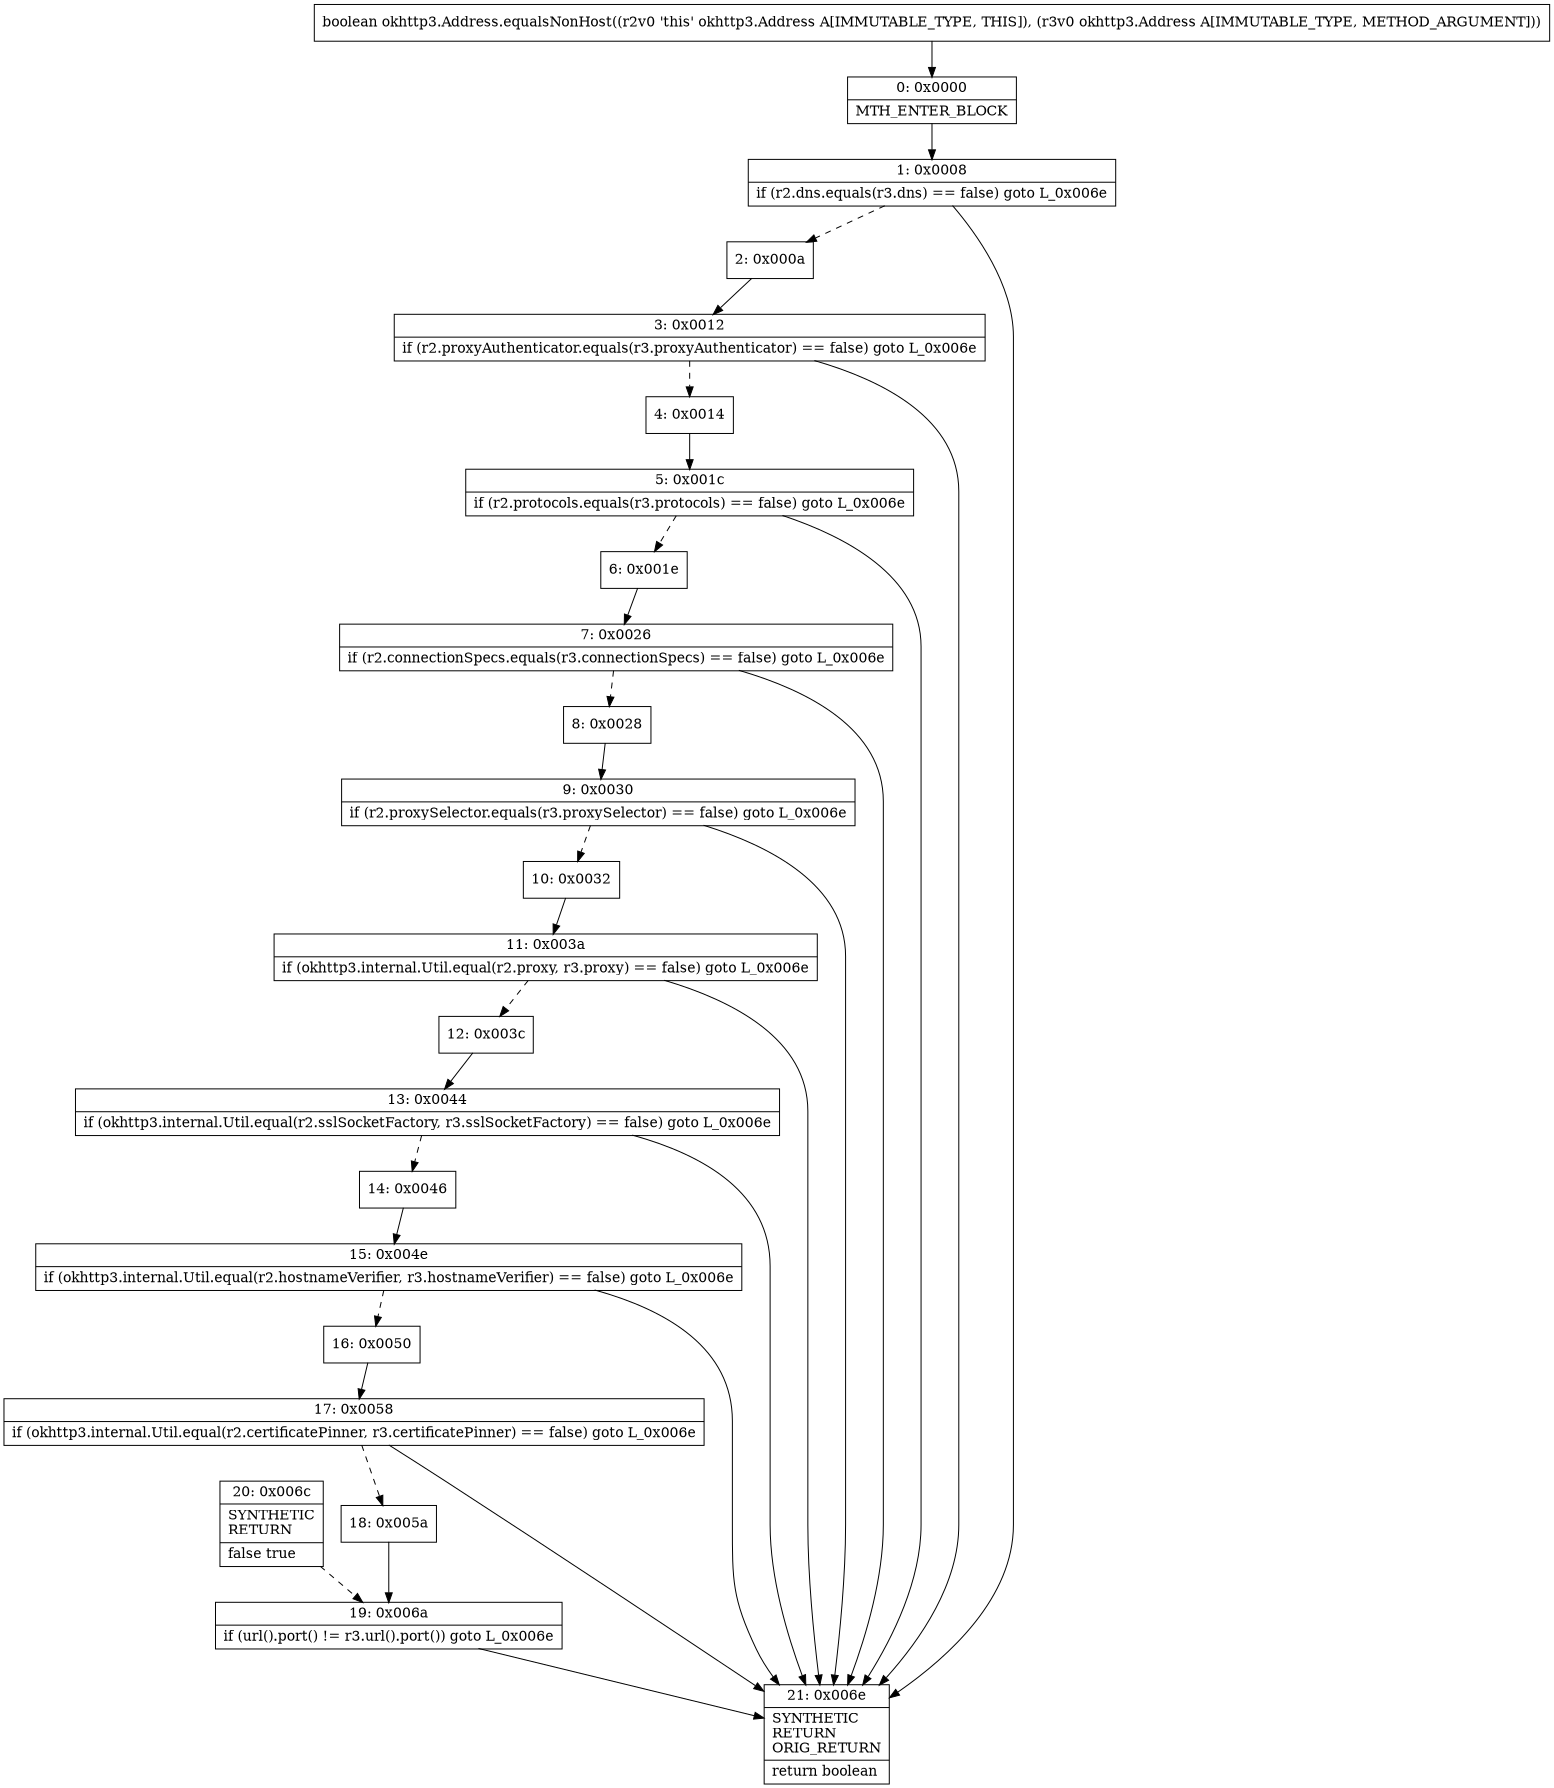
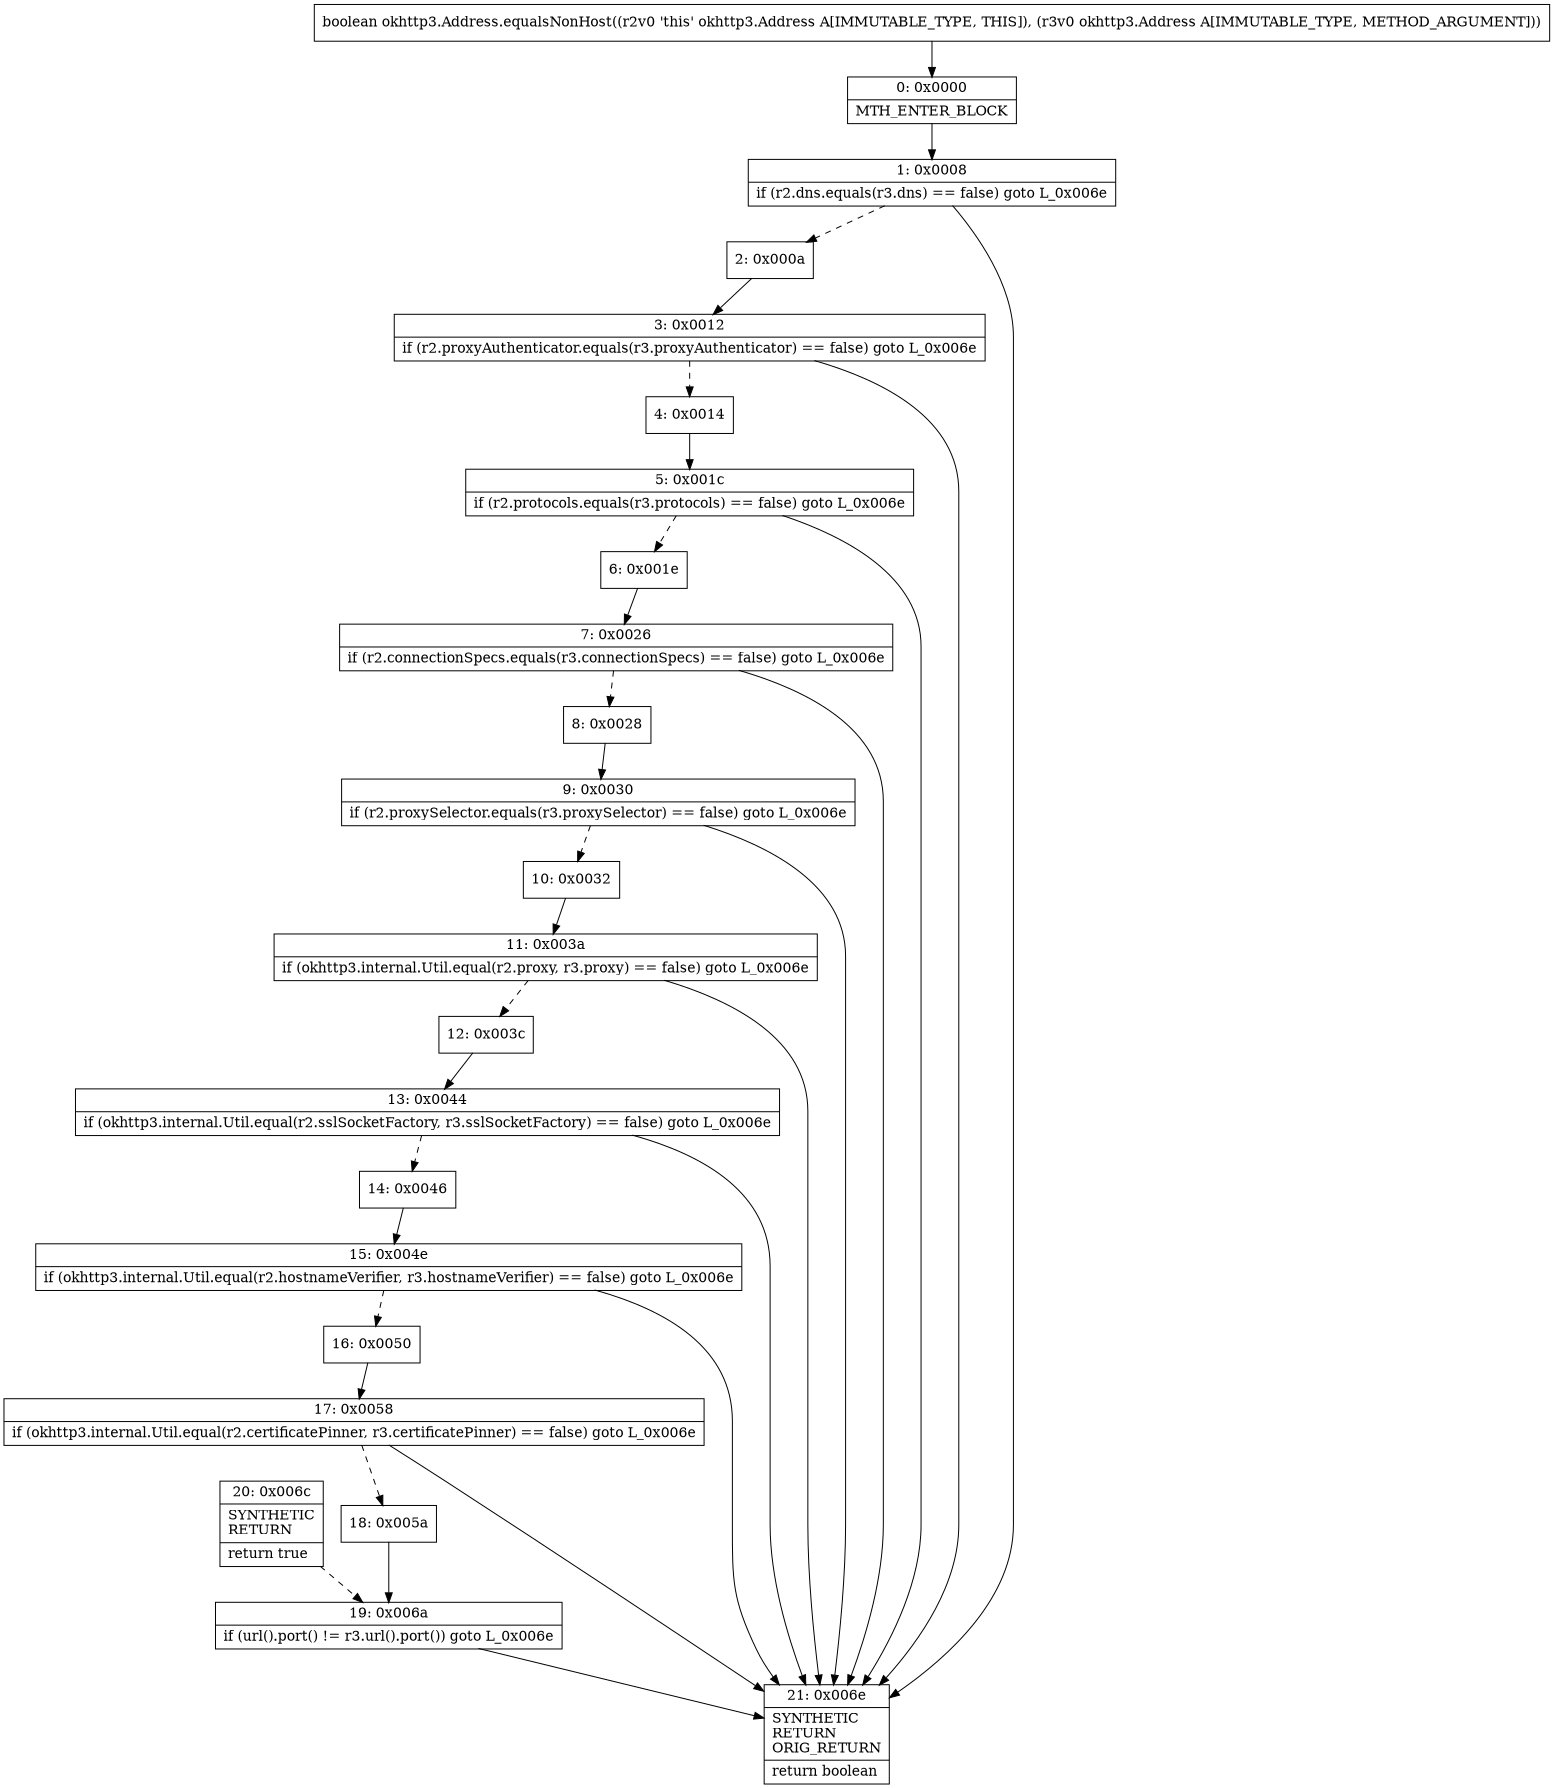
node "20: 0x006c": text "false true" -> "return true"
